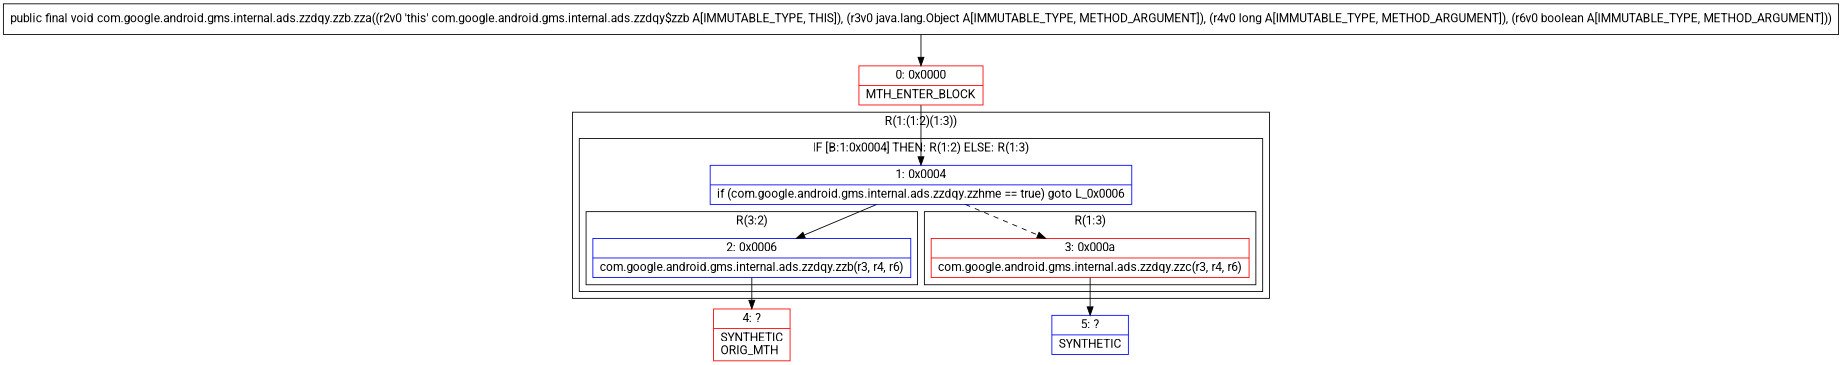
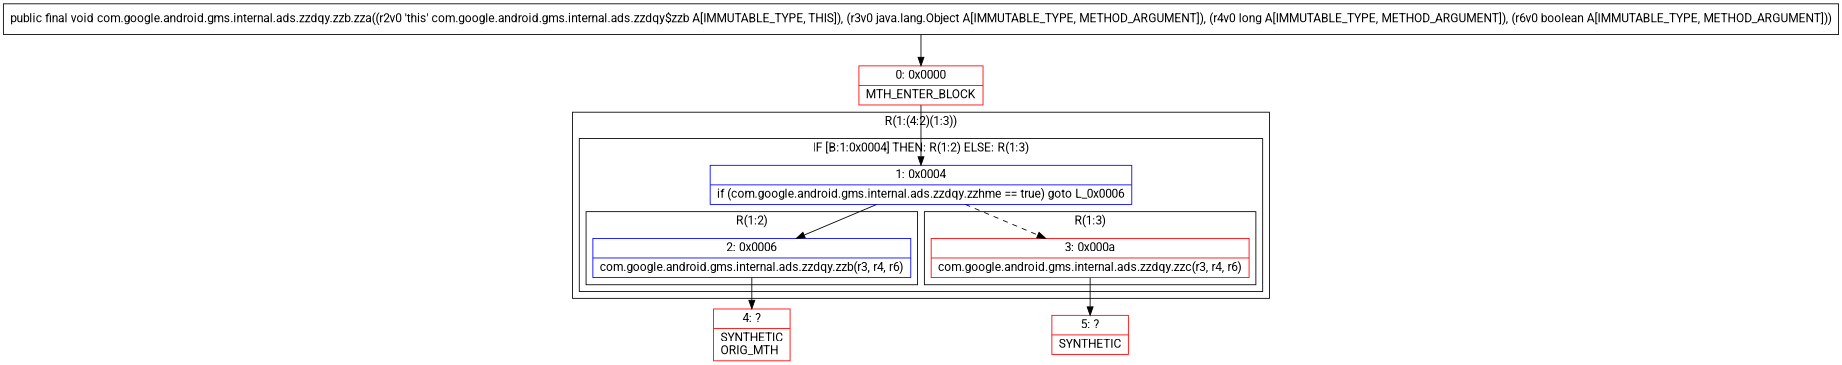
cluster "R(1:(1:2)(1:3))": label "R(1:(1:2)(1:3))" -> "R(1:(4:2)(1:3))"
cluster "R(3:2)": label "R(3:2)" -> "R(1:2)"
node "5: ?": color blue -> red
